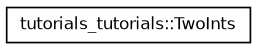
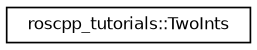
node "tutorials_tutorials::TwoInts": label "tutorials_tutorials::TwoInts" -> "roscpp_tutorials::TwoInts"
